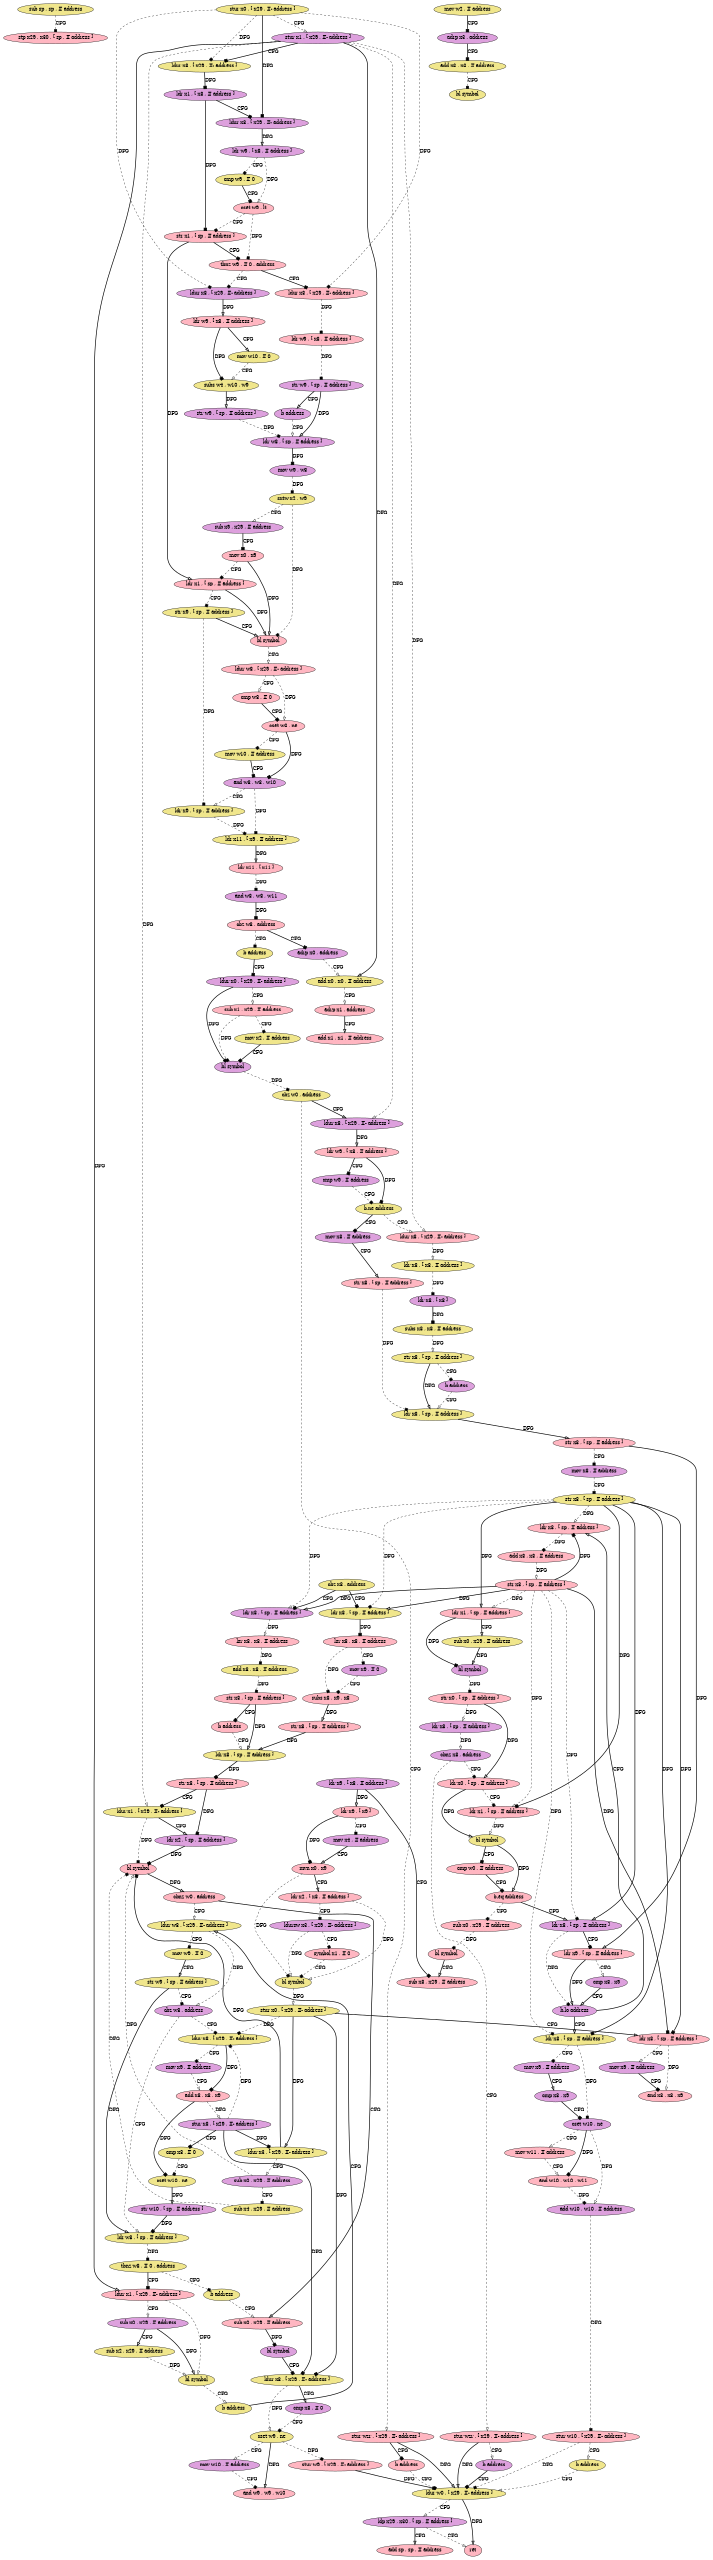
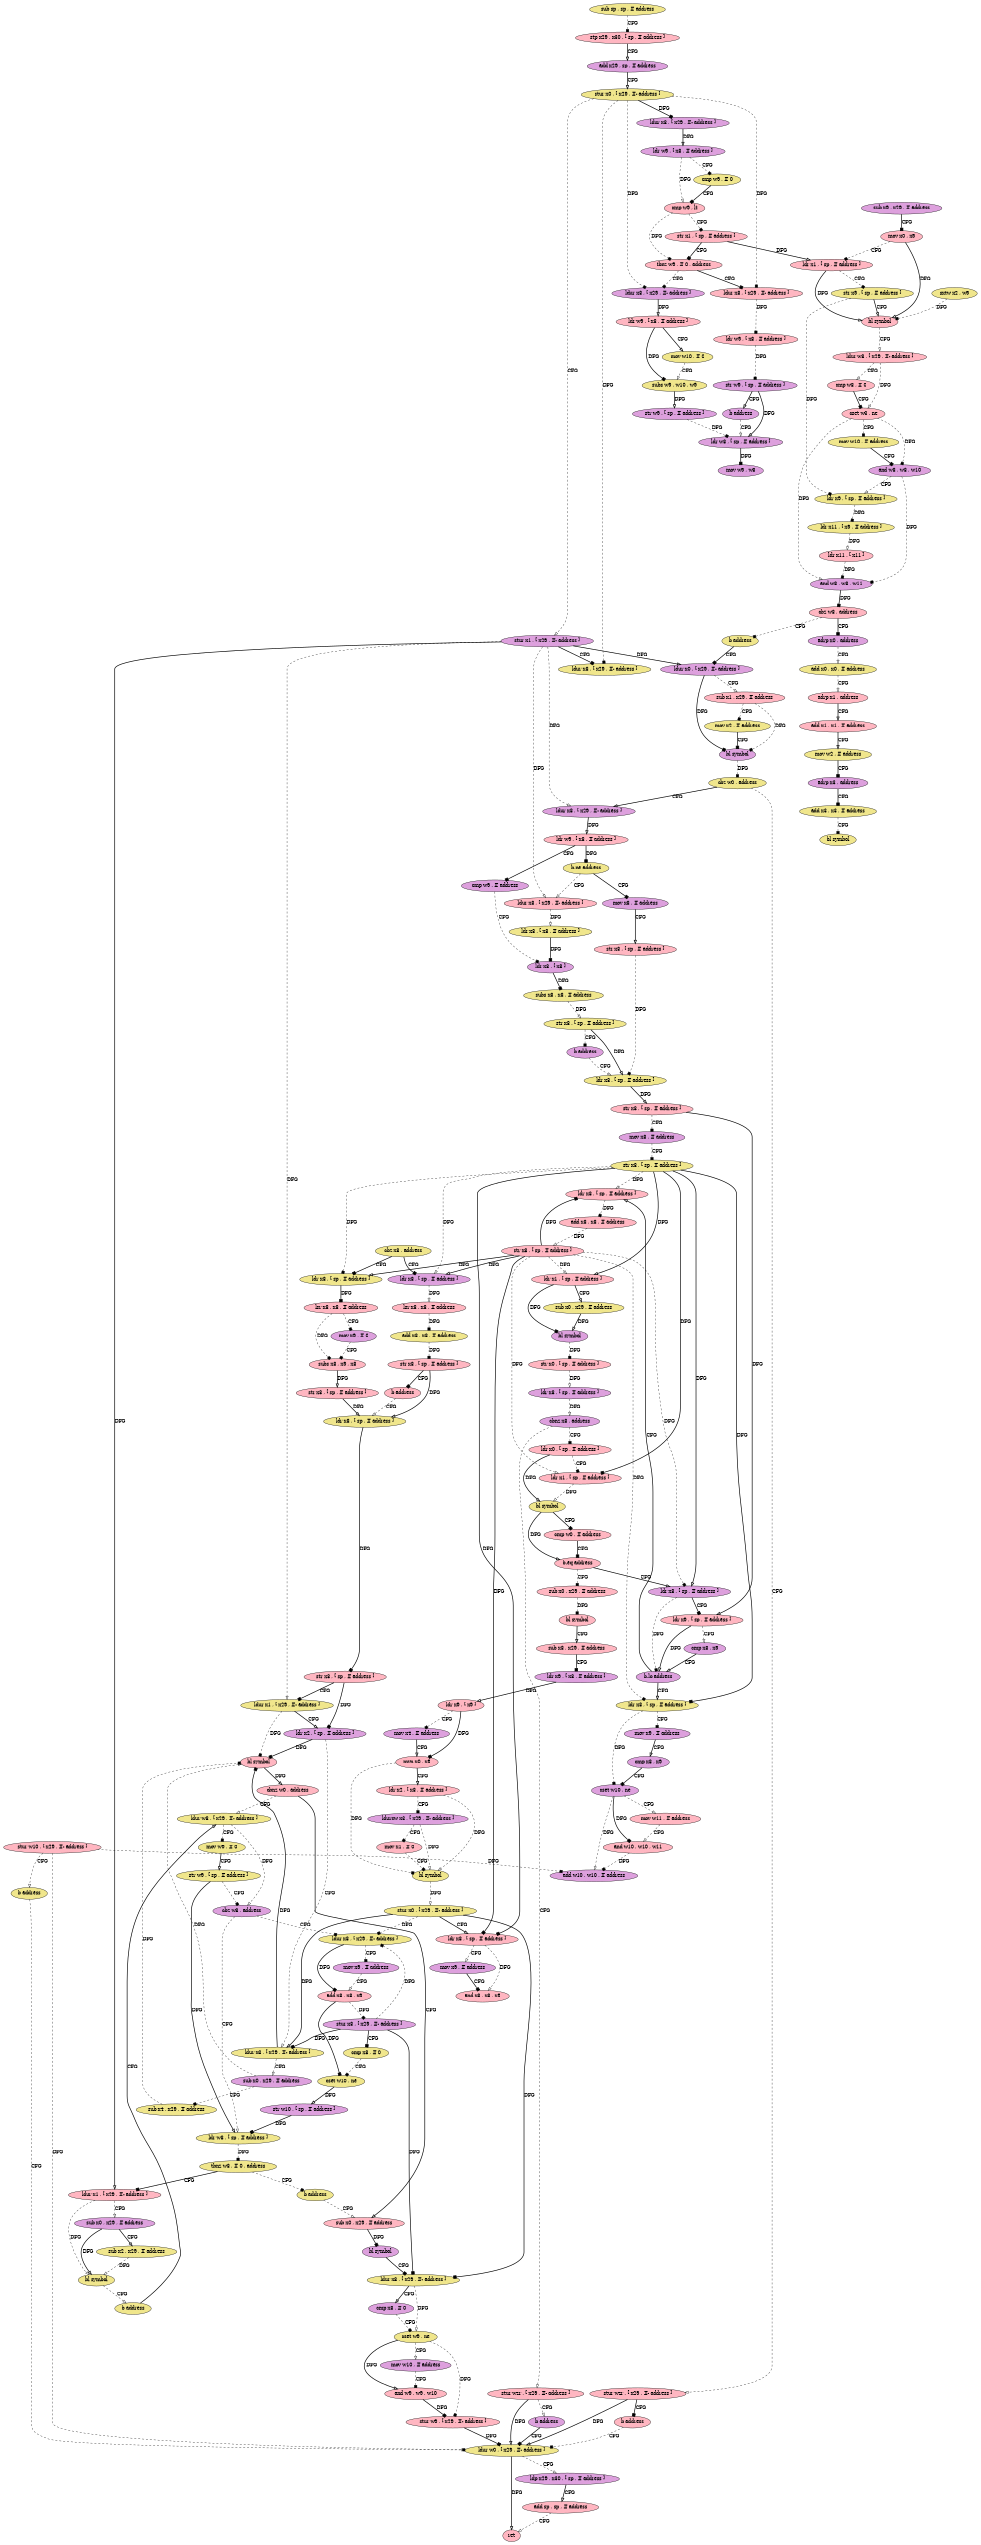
node "add x29 , sp , # address": added
node "ldr x1 , [ x8 , # address ]": removed
node "cset w9 , lt": label "cset w9 , lt" -> "cmp w9 , lt"
node "subs w4 , w10 , w9": label "subs w4 , w10 , w9" -> "subs w9 , w10 , w9"
edge "mov w9 , w8" -> "sxtw x2 , w9": removed, label "DFG"
edge "cset w3 , ne" -> "and w8 , w8 , w11": added, label "DFG"
edge "stur x1 , [ x29 , #- address ]" -> "add x0 , x0 , # address": now "stur x1 , [ x29 , #- address ]" -> "ldur x0 , [ x29 , #- address ]"
edge "sxtw x2 , w9" -> "sub x9 , x29 , # address": removed, label "CFG"
edge "add x1 , x1 , # address" -> "mov w2 , # address": added, label "CFG"
edge "cset w3 , ne" -> "and w8 , w8 , w10": style bold -> dashed
edge "and w8 , w8 , w10" -> "ldr x11 , [ x9 , # address ]": now "and w8 , w8 , w10" -> "and w8 , w8 , w11"
edge "ldr x11 , [ x9 , # address ]" -> "ldr x11 , [ x11 ]": style bold -> dashed
edge "cmp w9 , # address" -> "b.ne address": now "cmp w9 , # address" -> "ldr x8 , [ x8 ]"
edge "ldr x8 , [ x8 , # address ]" -> "ldr x8 , [ x8 ]": style dashed -> bold
edge "str x0 , [ sp , # address ]" -> "ldr x0 , [ sp , # address ]": removed, label "DFG"
edge "ldr x9 , [ x8 , # address ]" -> "sub x8 , x29 , # address": reversed
edge "ldr x2 , [ sp , # address ]" -> "ldur x3 , [ x29 , #- address ]": added, label "CFG"
node "symbol x1 , # 0": label "symbol x1 , # 0" -> "mov x1 , # 0"
edge "add x8 , x8 , x9" -> "stur x8 , [ x29 , #- address ]": arrowhead onormal -> box
edge "add w10 , w10 , # address" -> "stur w10 , [ x29 , #- address ]": reversed
edge "and w9 , w9 , w10" -> "stur w9 , [ x29 , #- address ]": added, label "DFG"
edge "ldp x29 , x30 , [ sp , # address ]" -> "ret": now "add sp , sp , # address" -> "ret"
